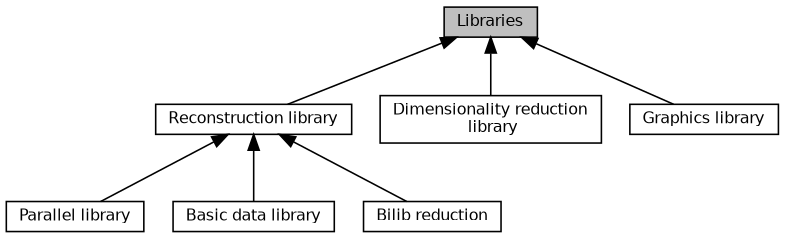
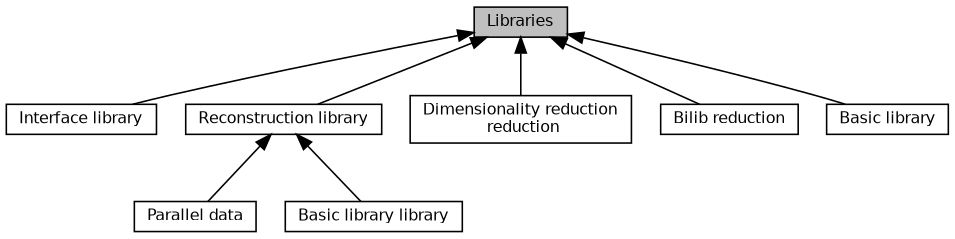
node "Interface library": added
node "Dimensionality reduction library": label "Dimensionality reduction library" -> "Dimensionality reduction reduction"
node "Graphics library": label "Graphics library" -> "Basic library"
edge "Bilib reduction" -> "Reconstruction library": now "Bilib reduction" -> "Libraries"
node "Parallel library": label "Parallel library" -> "Parallel data"
node "Basic data library": label "Basic data library" -> "Basic library library"
